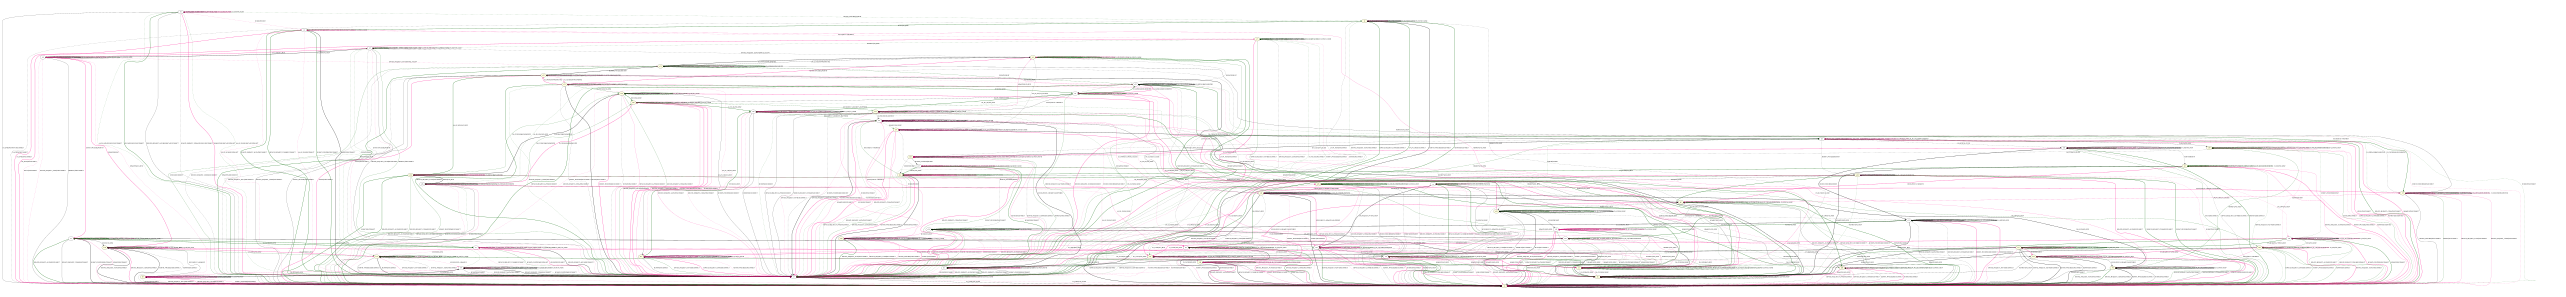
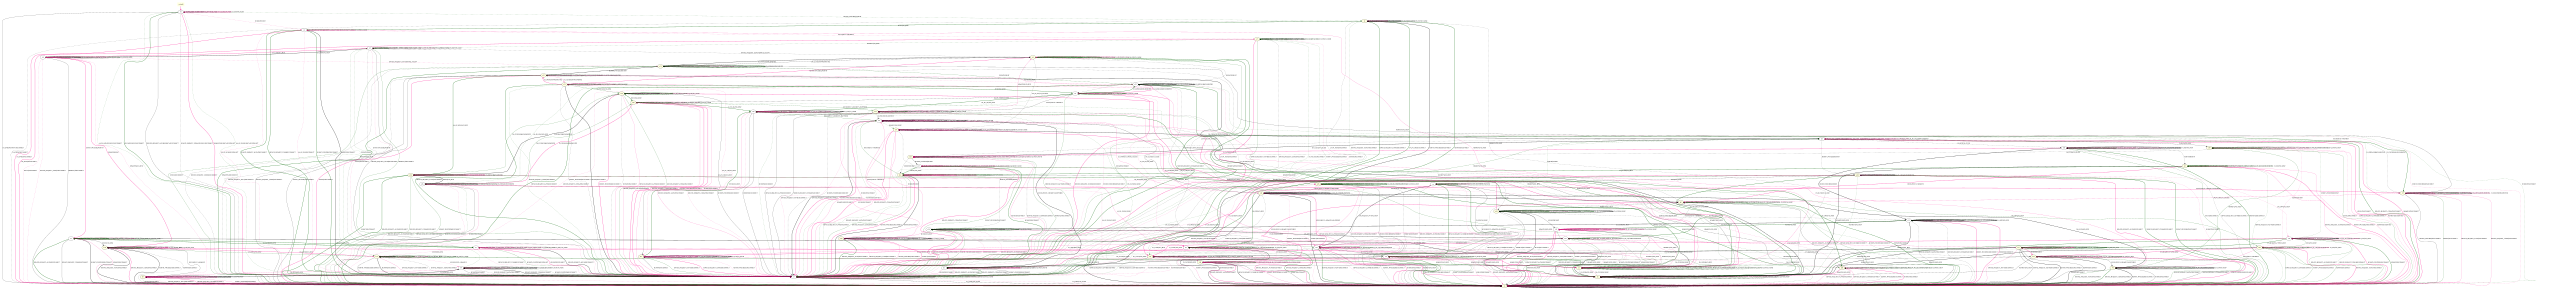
node "__start0": added
